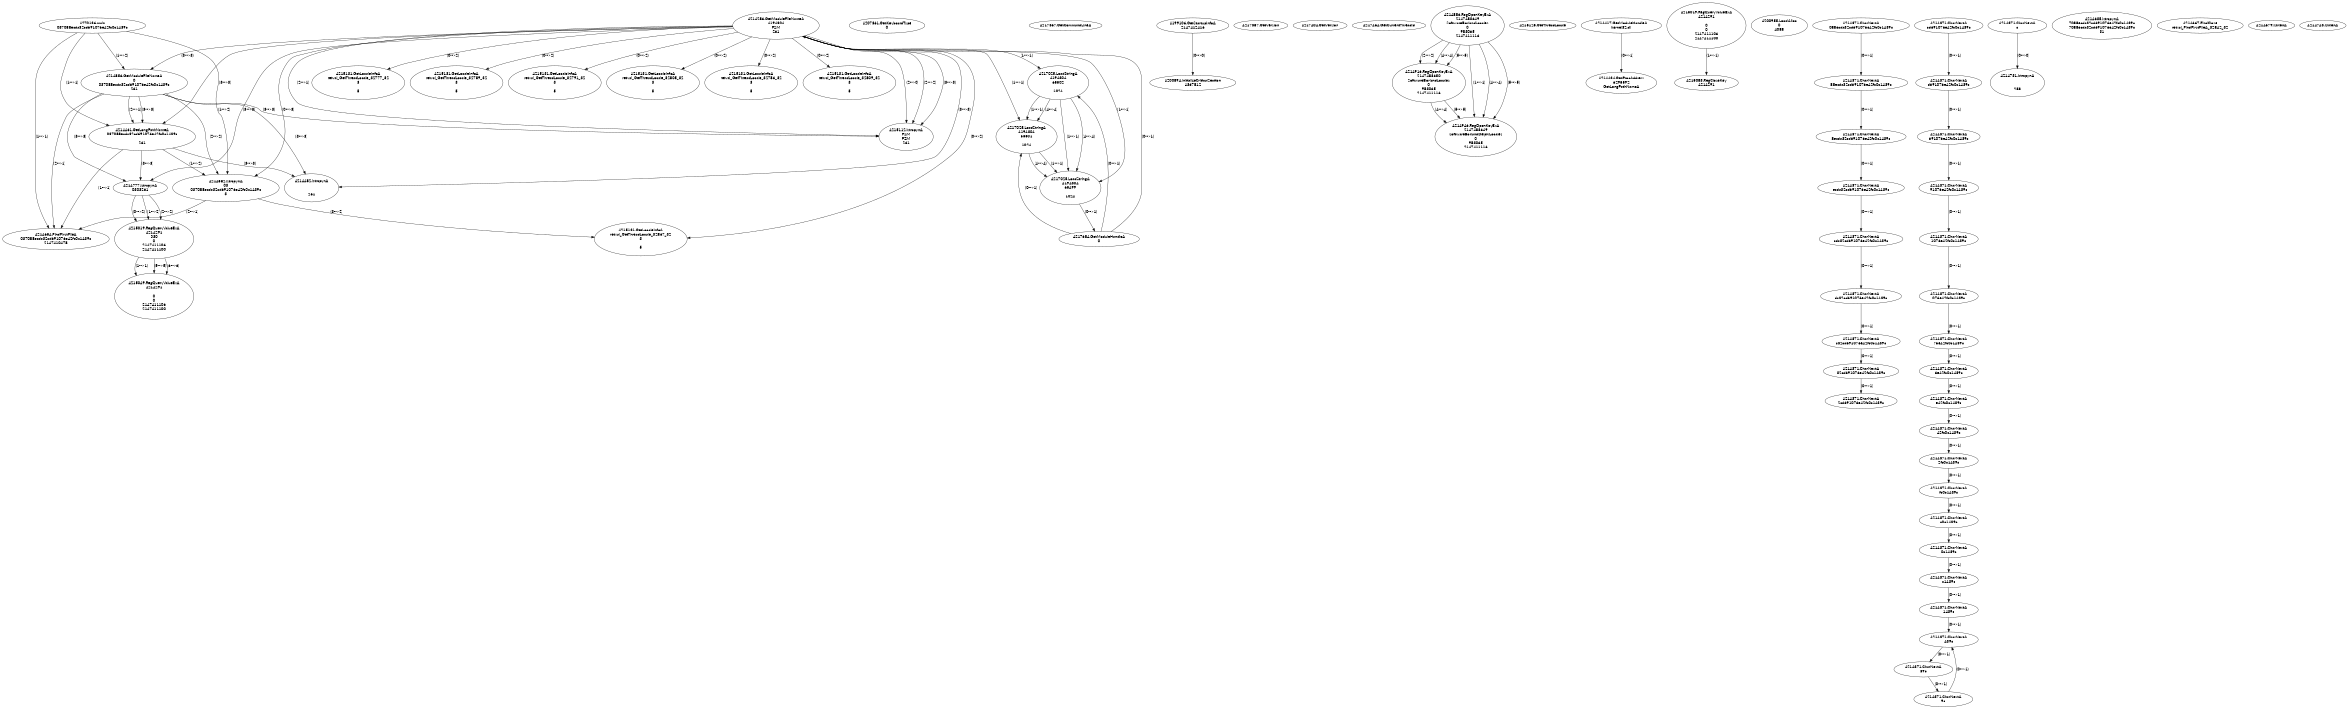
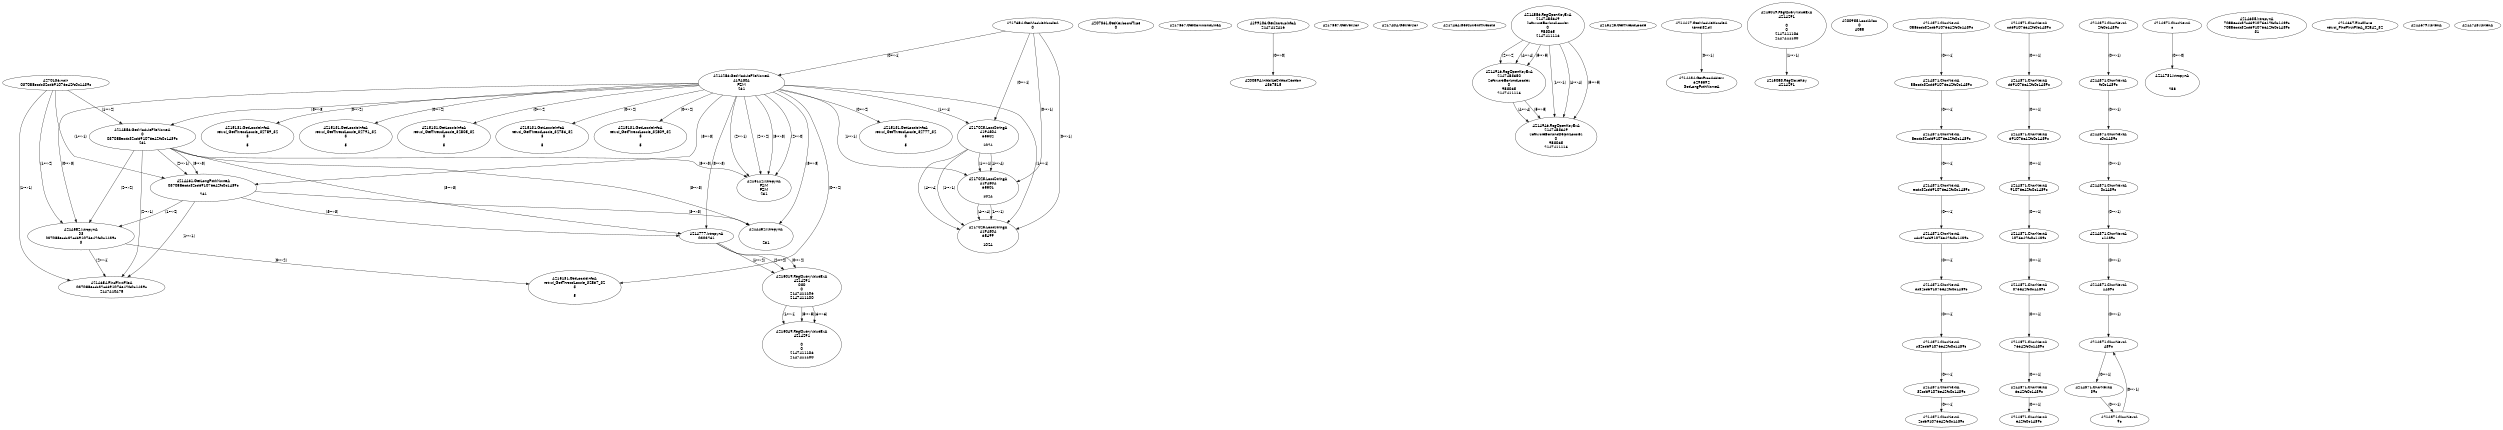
node "4200894.InitializeCriticalSection 4367812": label "4200894.InitializeCriticalSection 4367812" -> "4200894.InitializeCriticalSection 4367815"
edge "4217025.LoadStringA 4194304 65499 1024" -> "4217684.GetModuleHandleA 0": reversed
node "4214371.CharNextA 42fc0c1439c": removed
